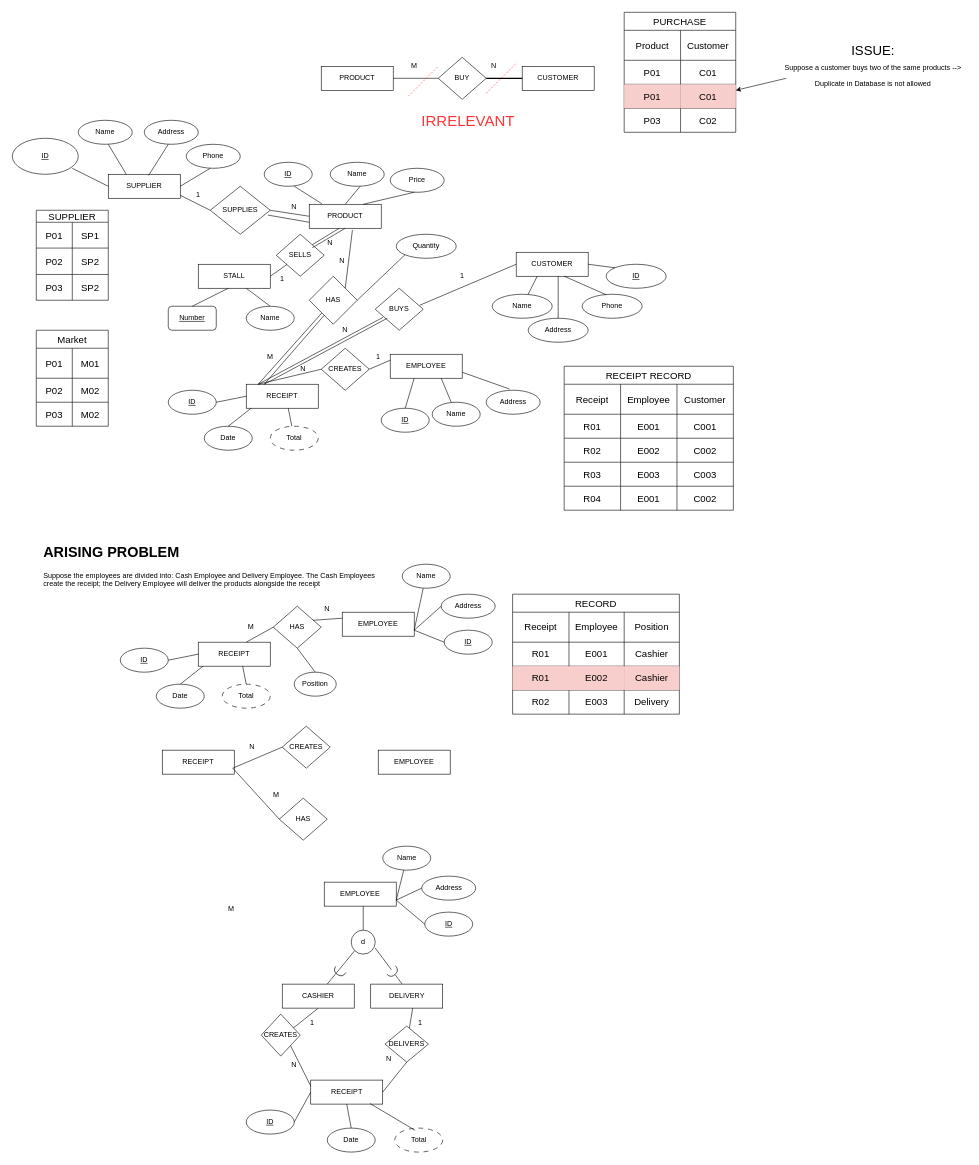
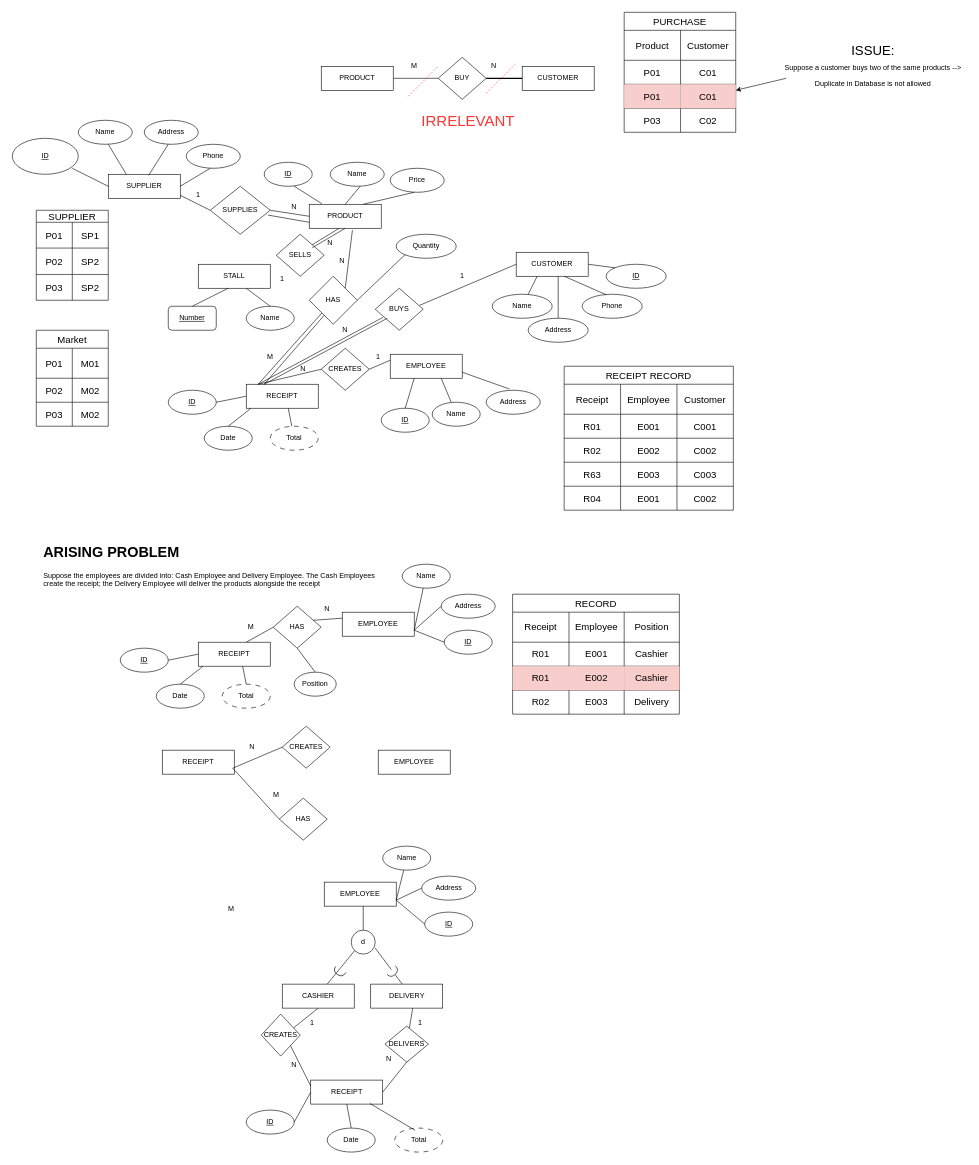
edge "SELLS" -- "STALL": removed
node "R03": label "R03" -> "R63"
